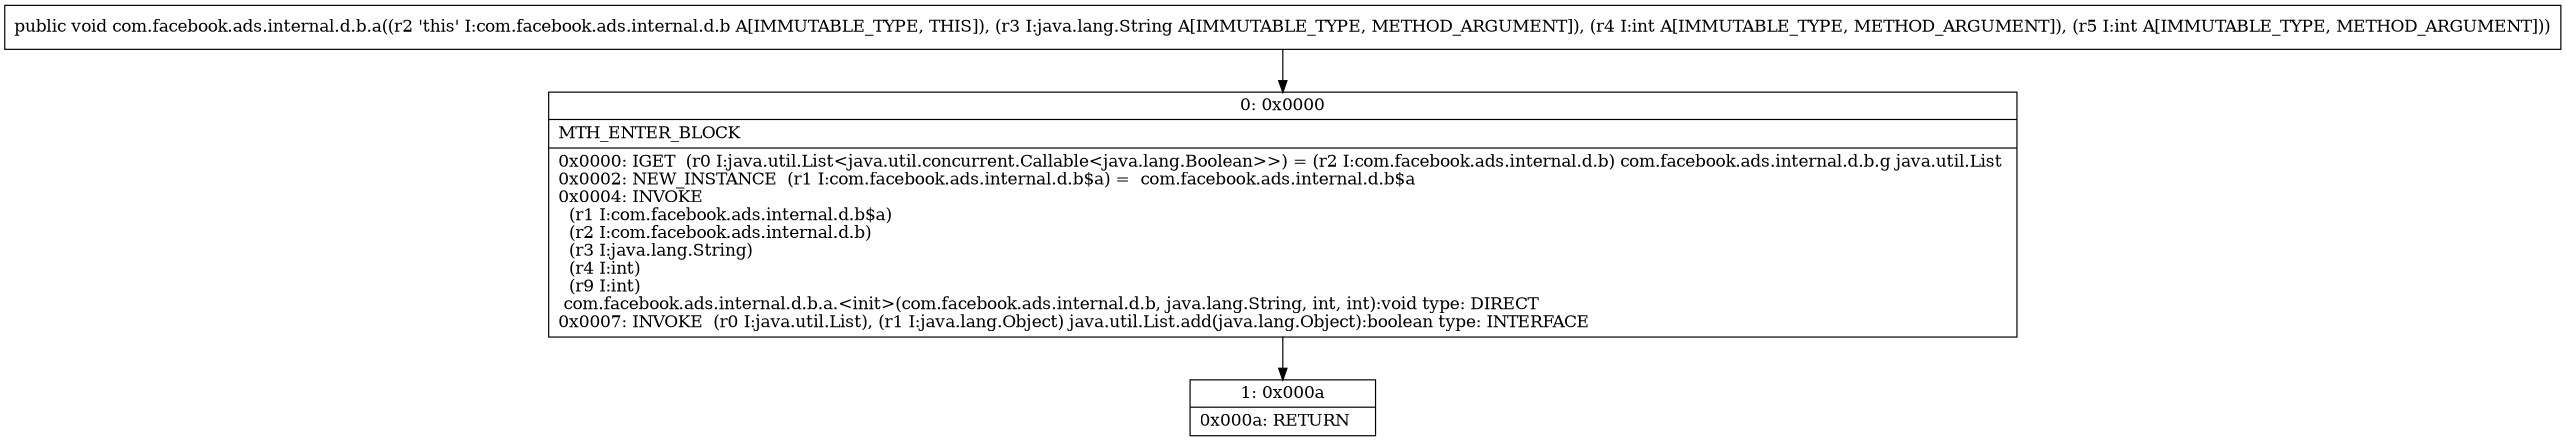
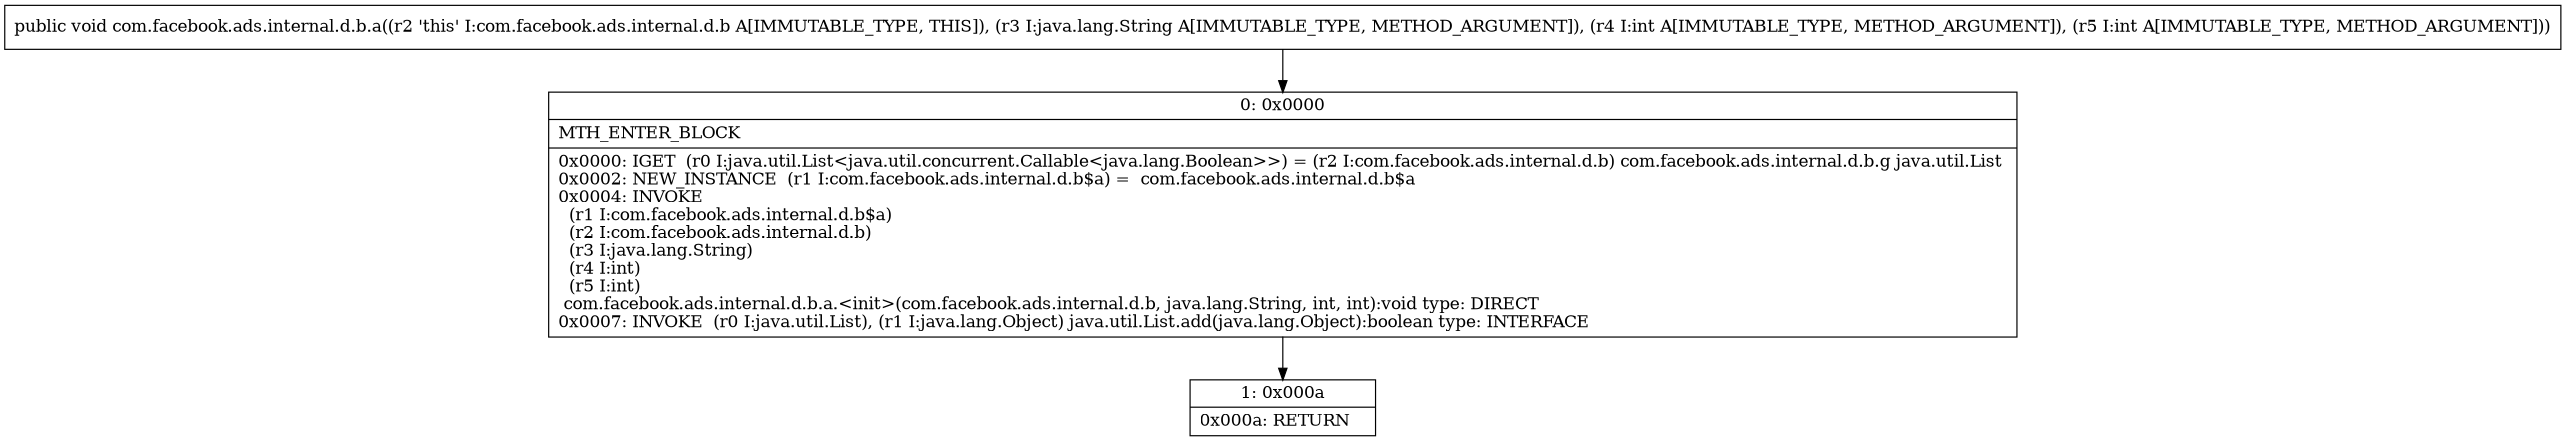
node "0: 0x0000": text "(r9 I:int)" -> "(r5 I:int)"
